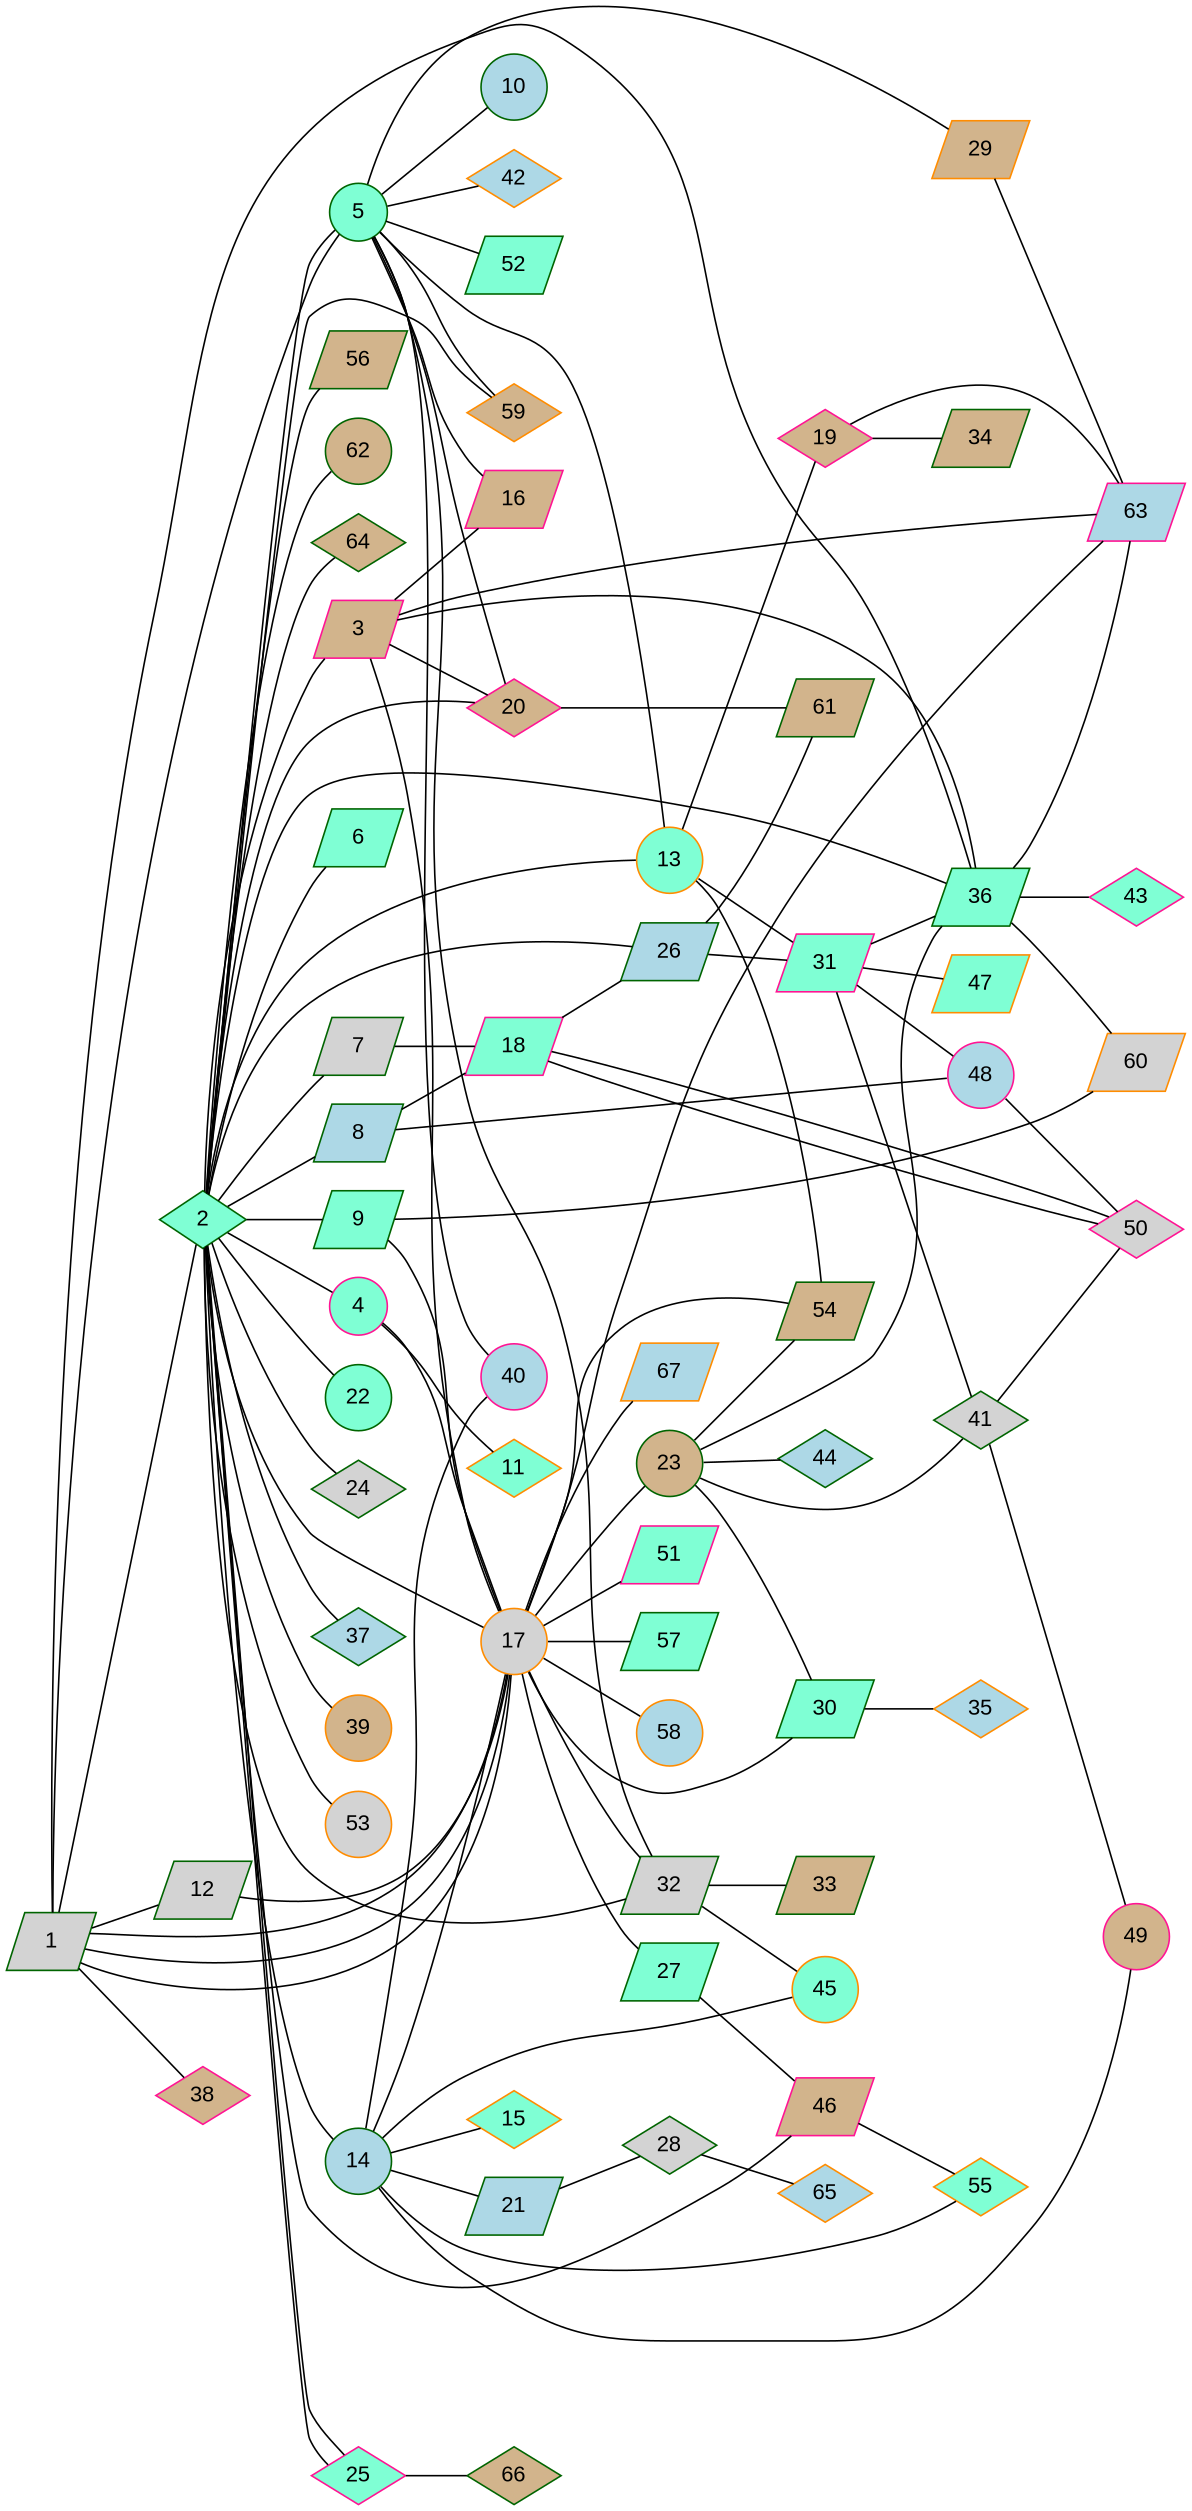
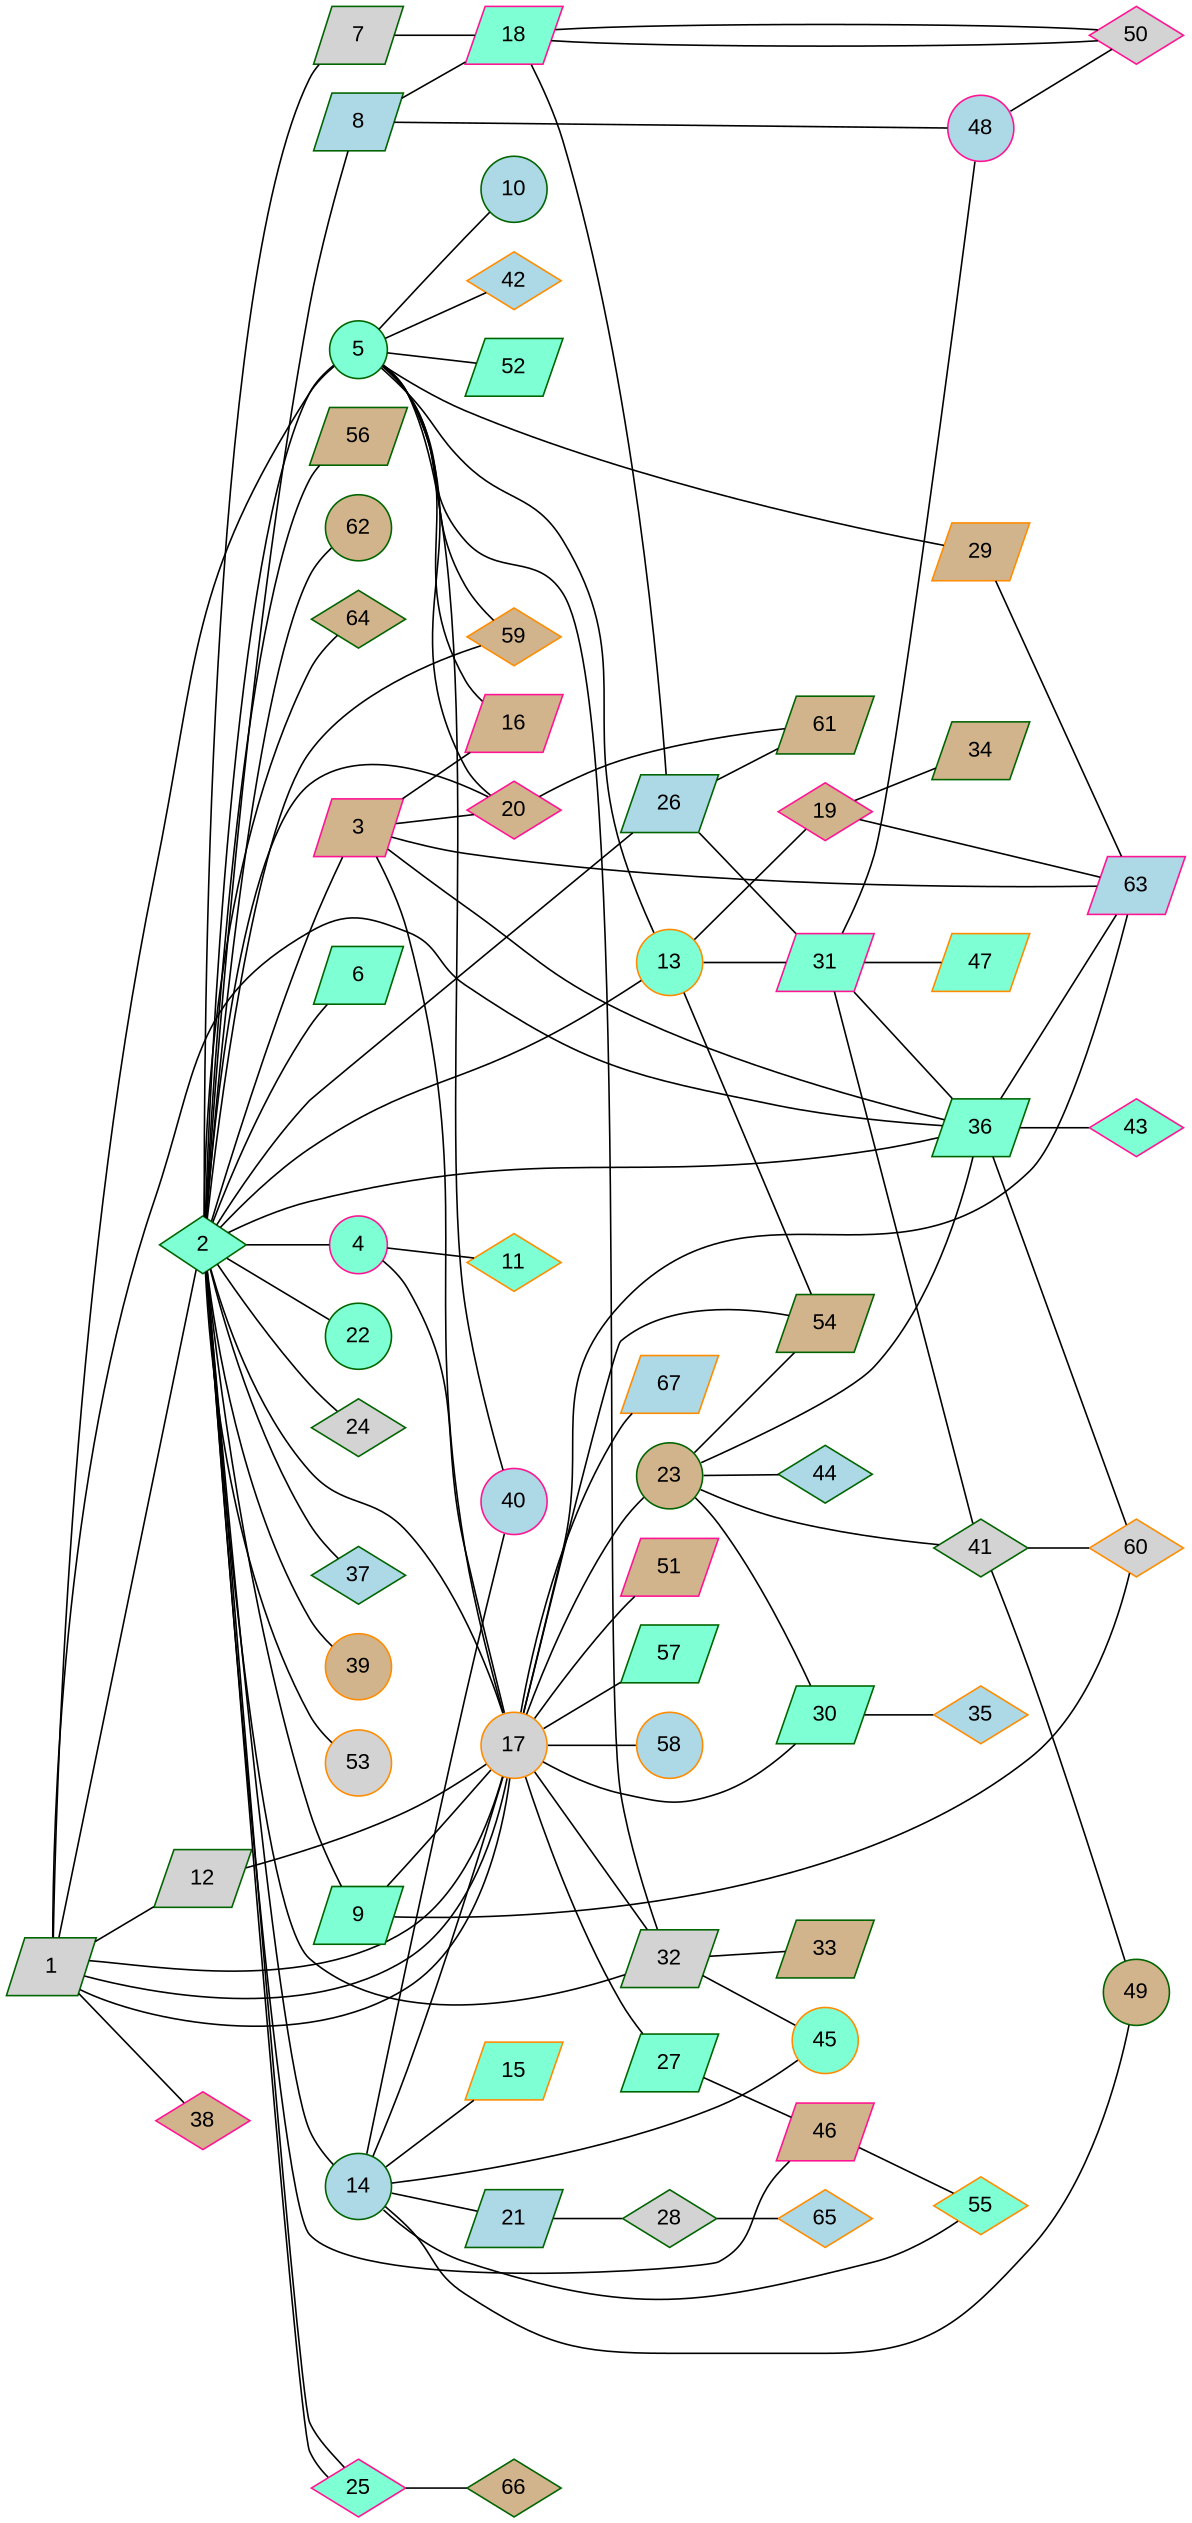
node "60": shape parallelogram -> diamond
edge "50" -- "41": now "60" -- "41"
node "51": fillcolor aquamarine -> tan
node "49": color deeppink -> darkgreen
node "15": shape diamond -> parallelogram
